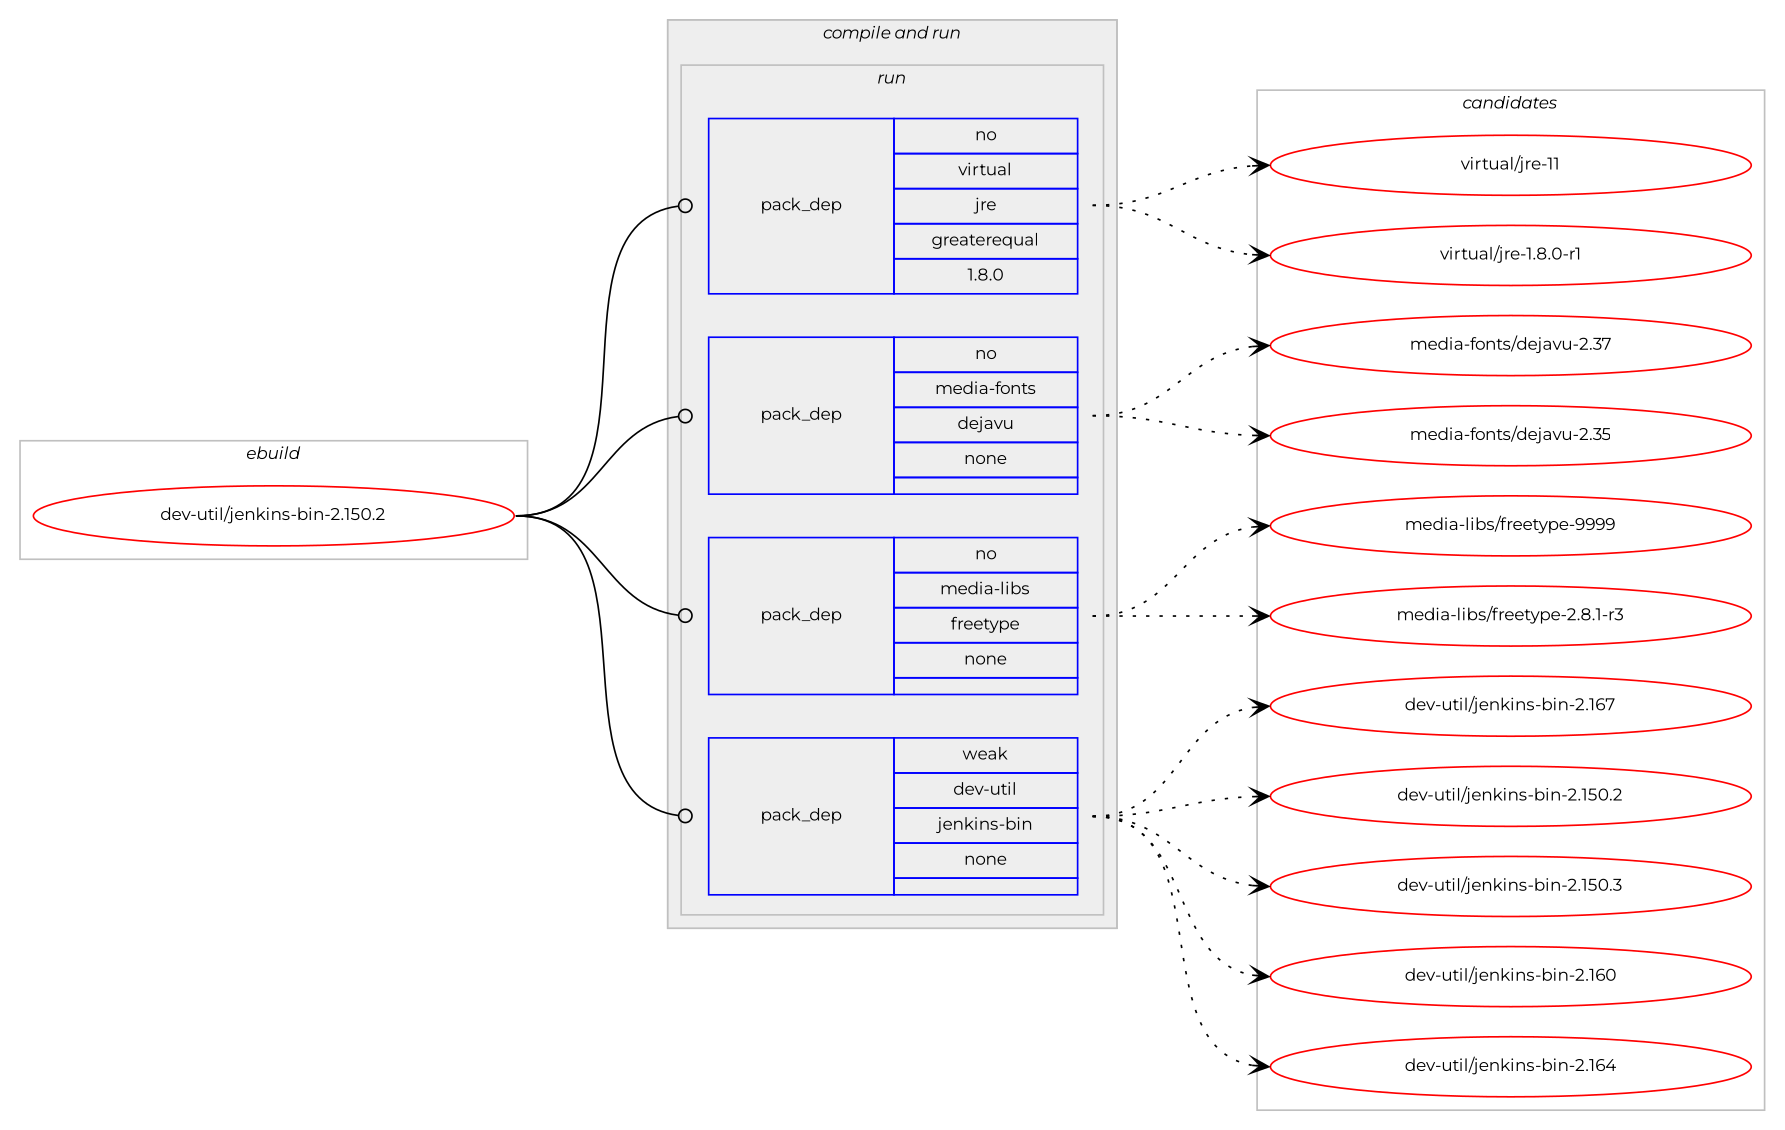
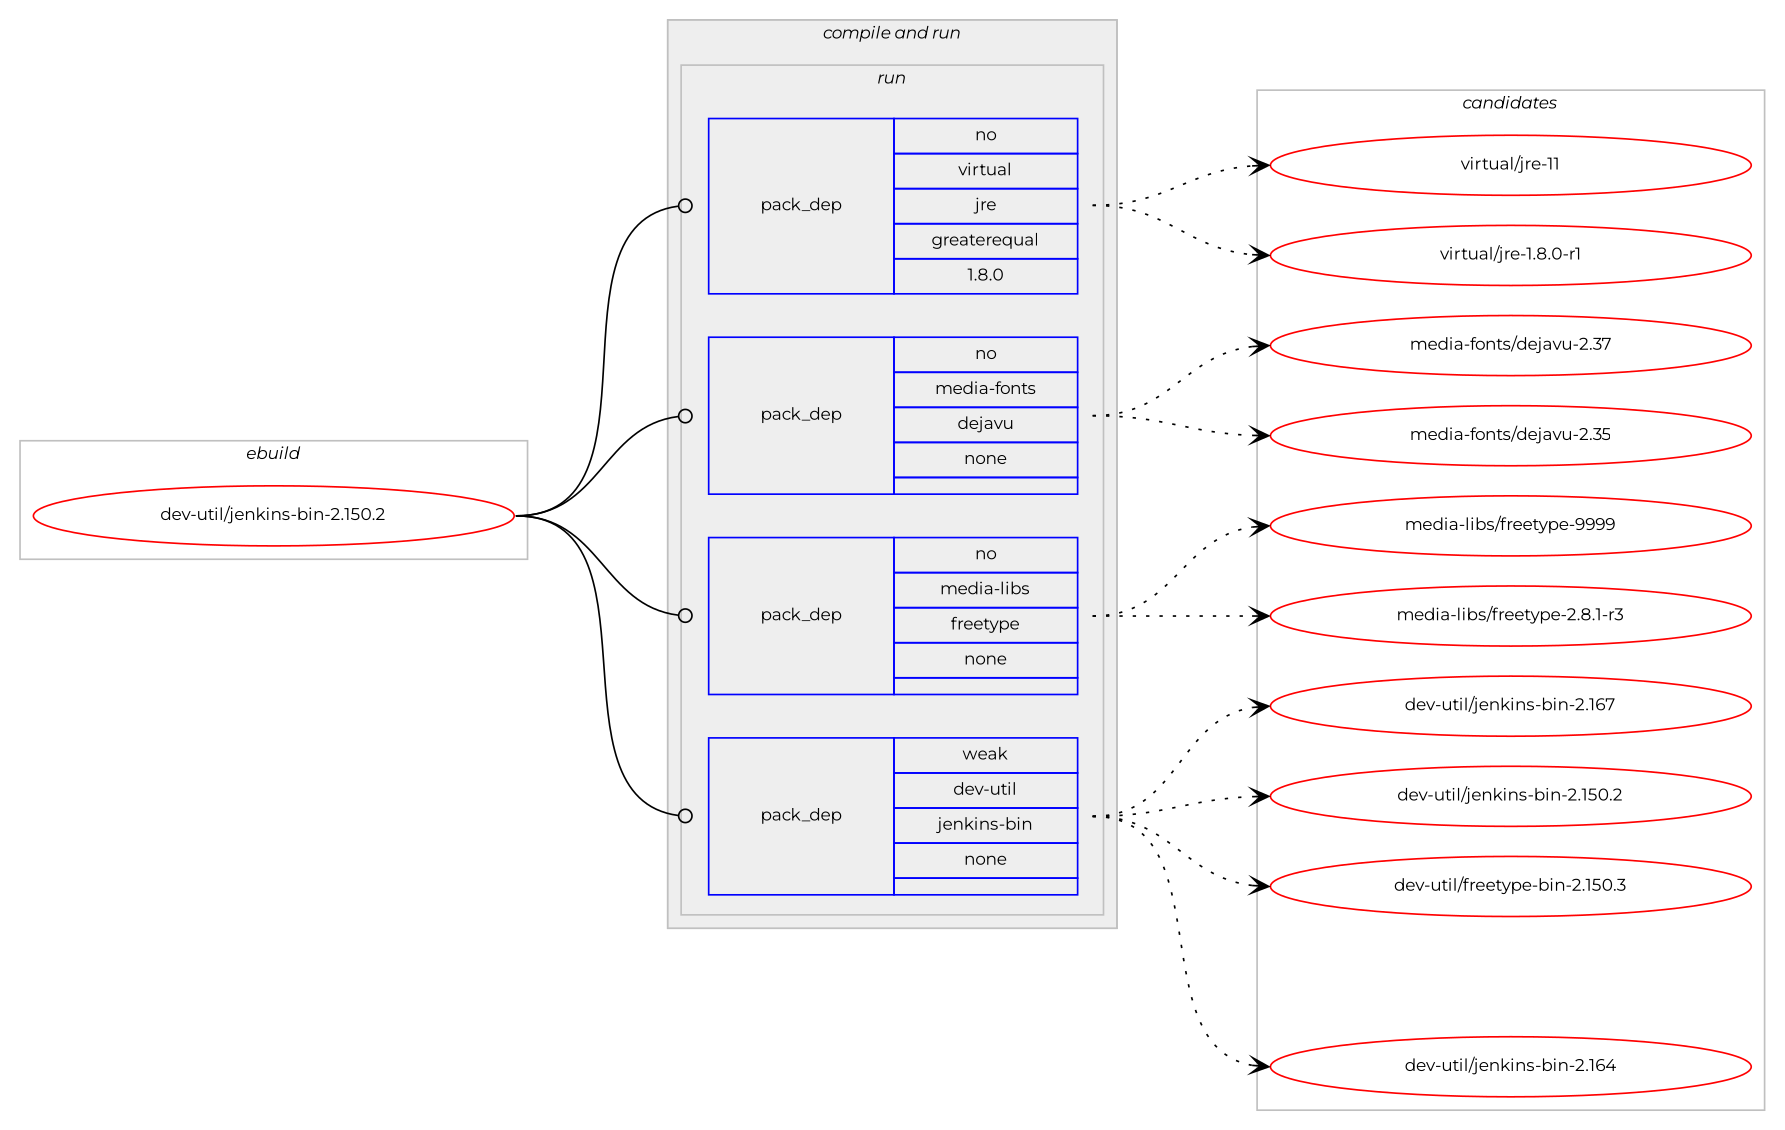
node "dev-util/jenkins-bin-2.150.3": label "dev-util/jenkins-bin-2.150.3" -> "dev-util/freetype-bin-2.150.3"
node "dev-util/jenkins-bin-2.160": removed
